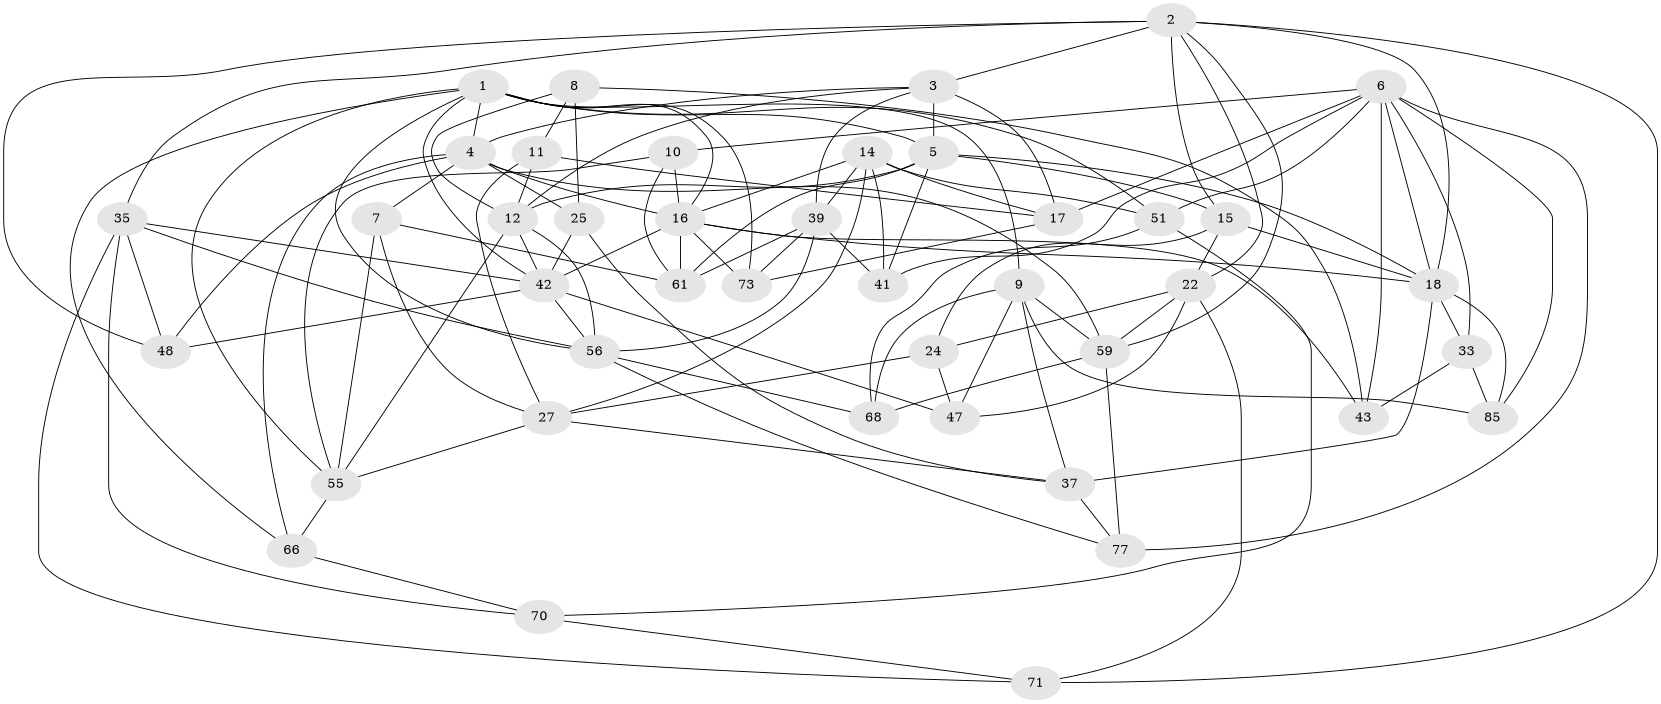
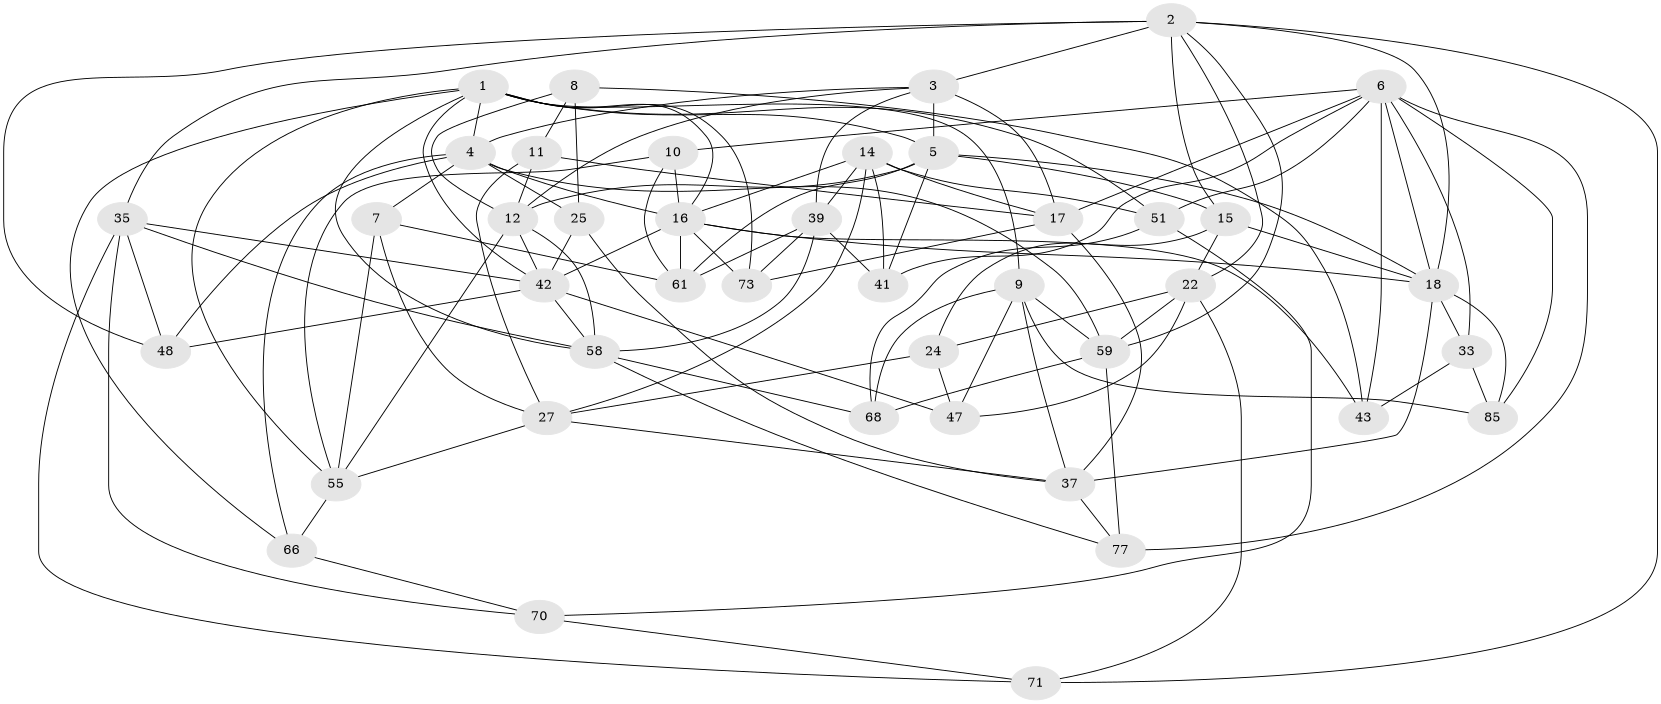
edge "17" -- "37": added
node "56": label "56" -> "58"
